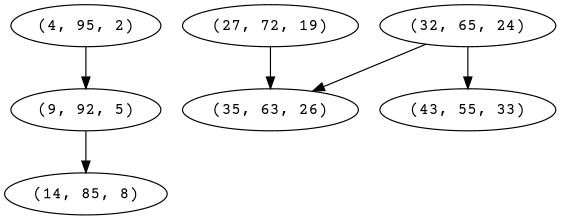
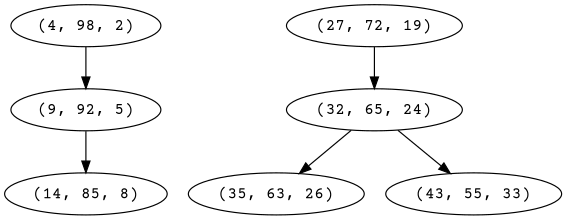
node "(4, 95, 2)": label "(4, 95, 2)" -> "(4, 98, 2)"
edge "(27, 72, 19)" -> "(35, 63, 26)": now "(27, 72, 19)" -> "(32, 65, 24)"
